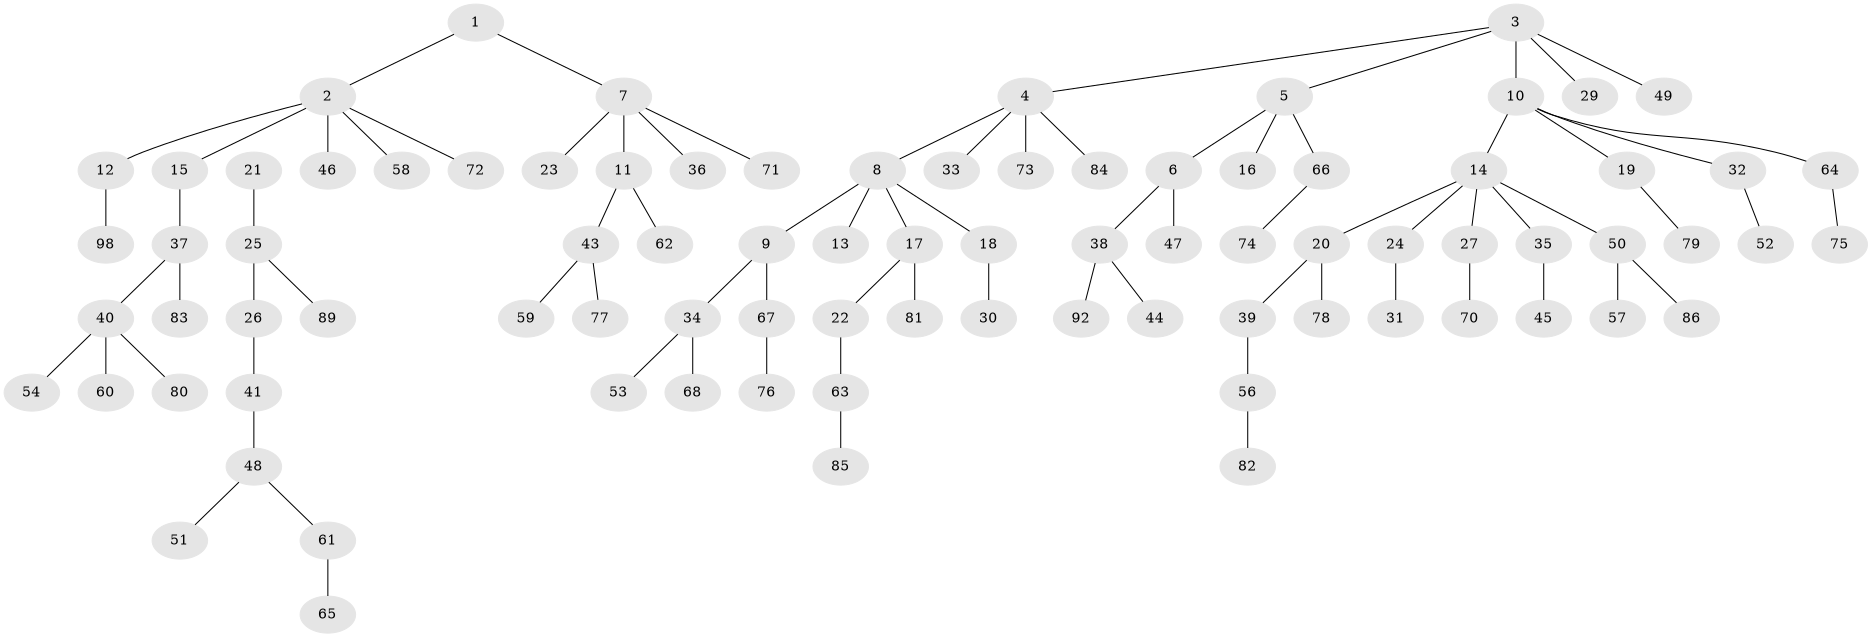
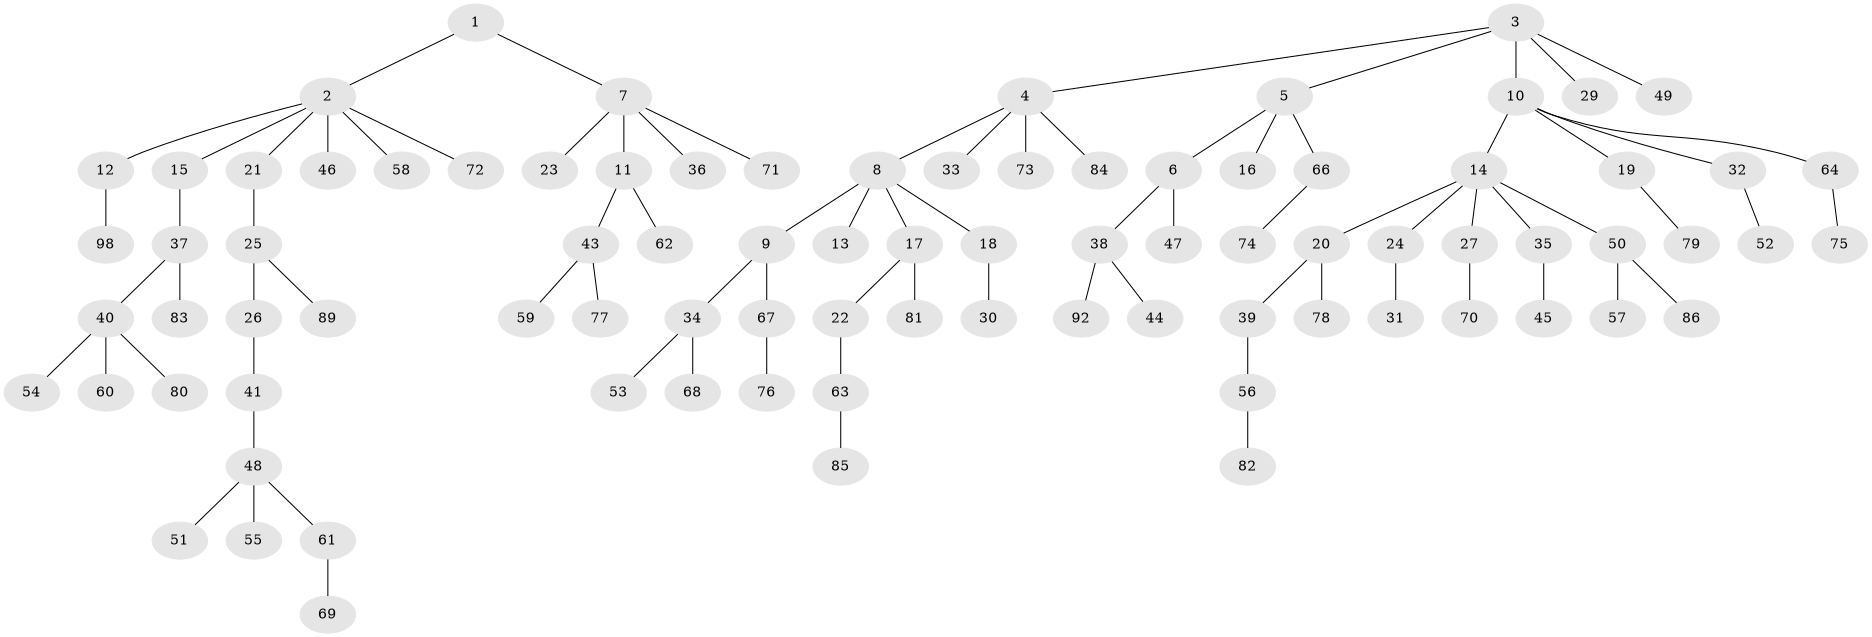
edge "2" -- "21": added
node "55": added
node "65": label "65" -> "69"
